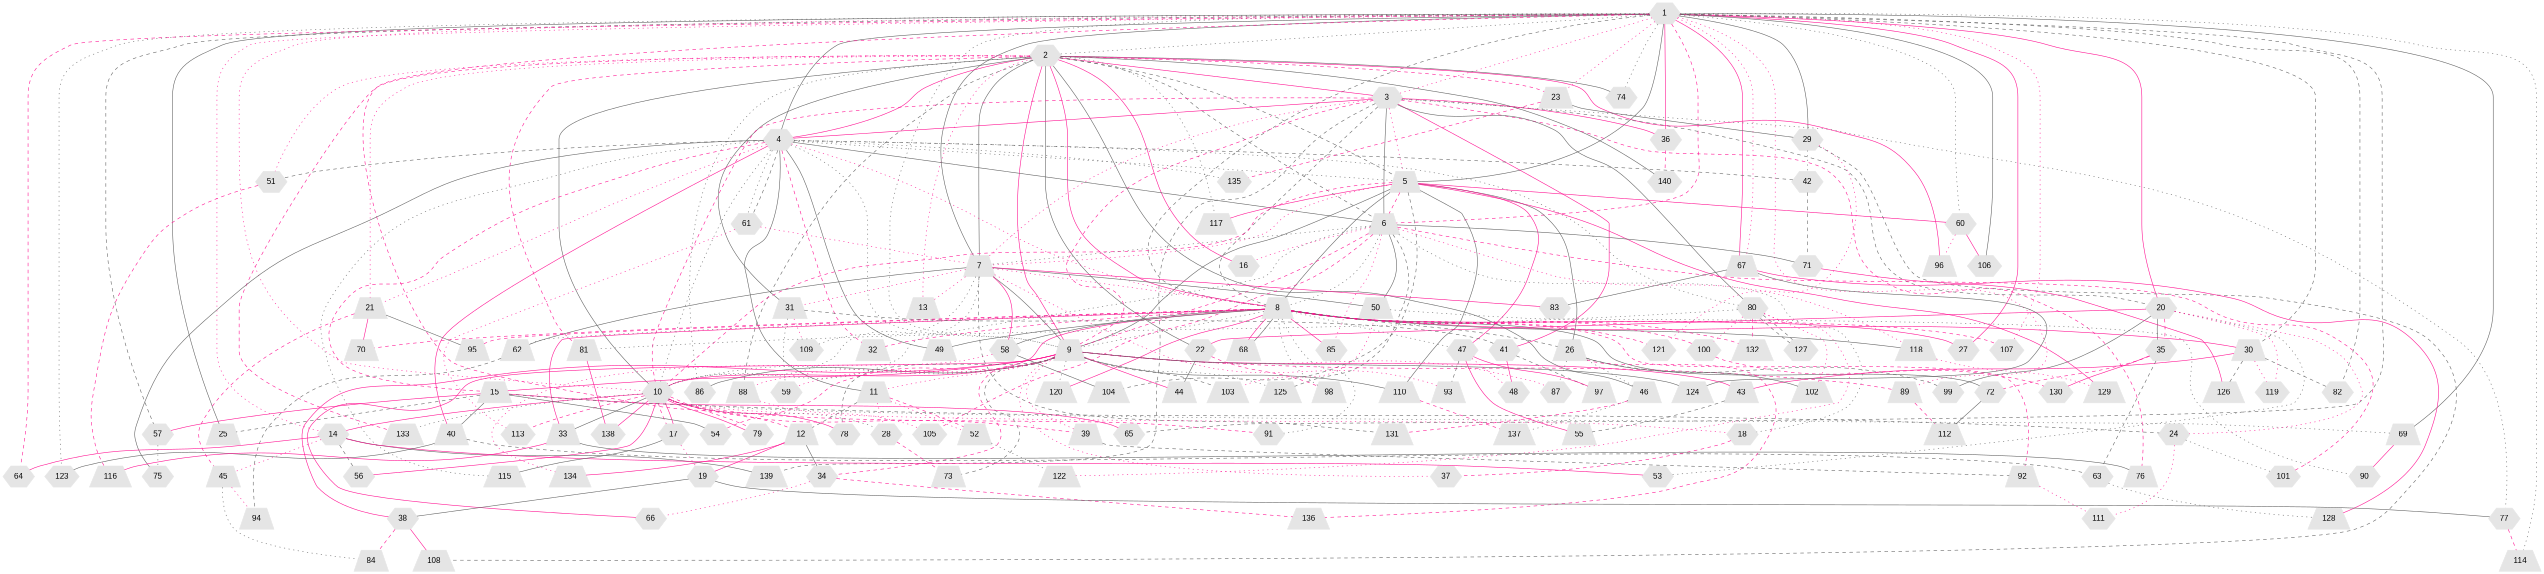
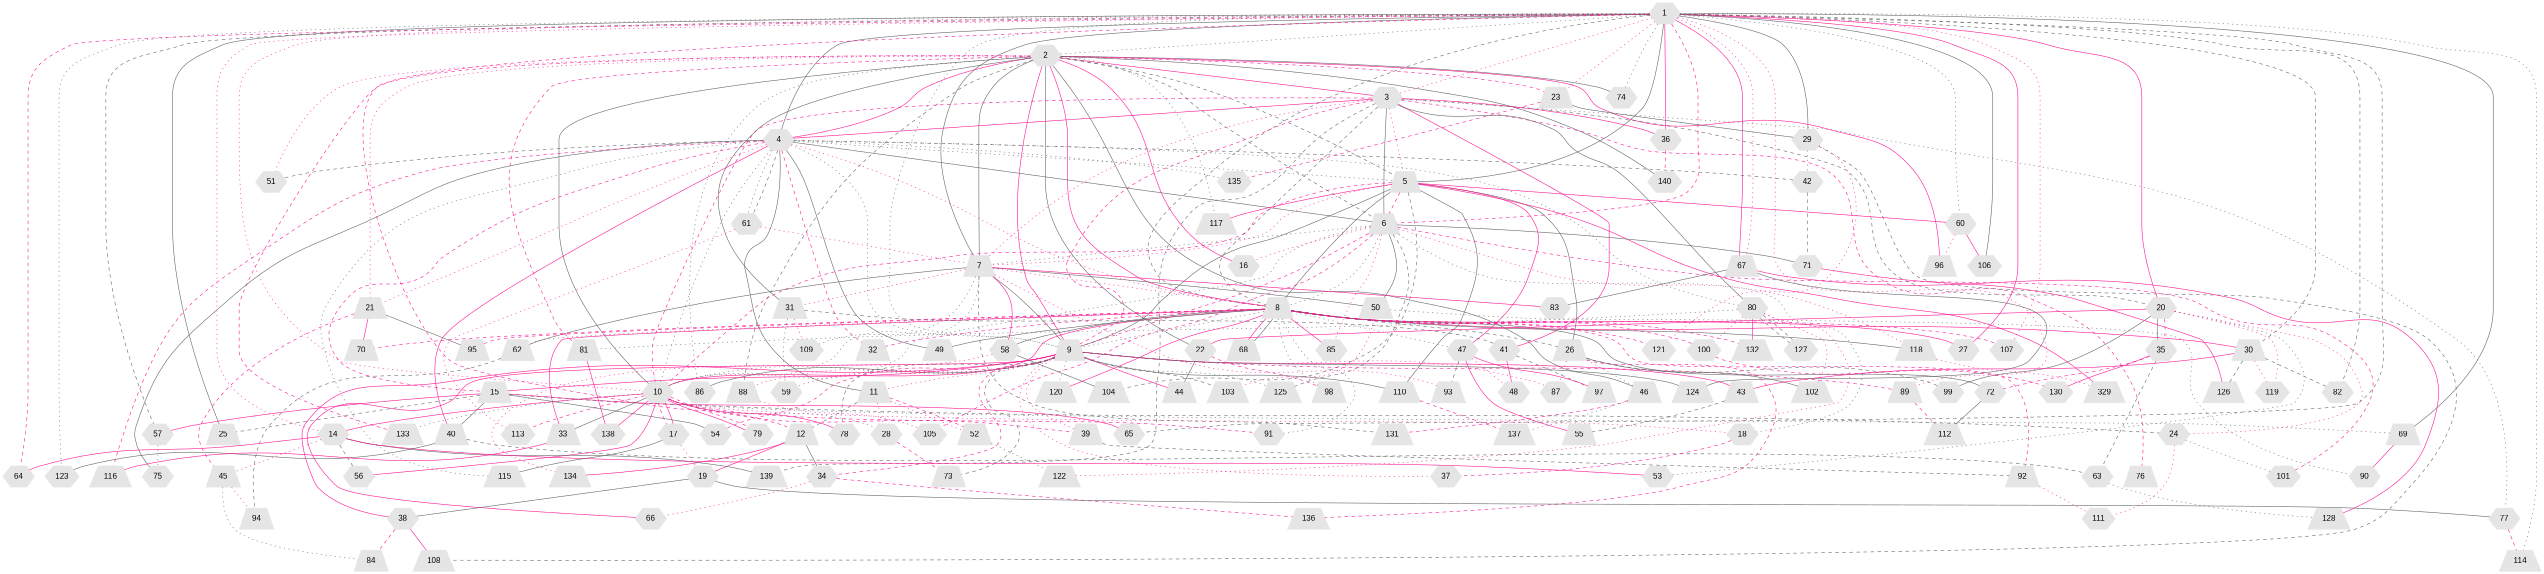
edge "51" -- "116": now "4" -- "116"
node "13": removed
edge "80" -- "132": style dashed -> solid
node "129": label "129" -> "329"
edge "33" -- "76": removed
